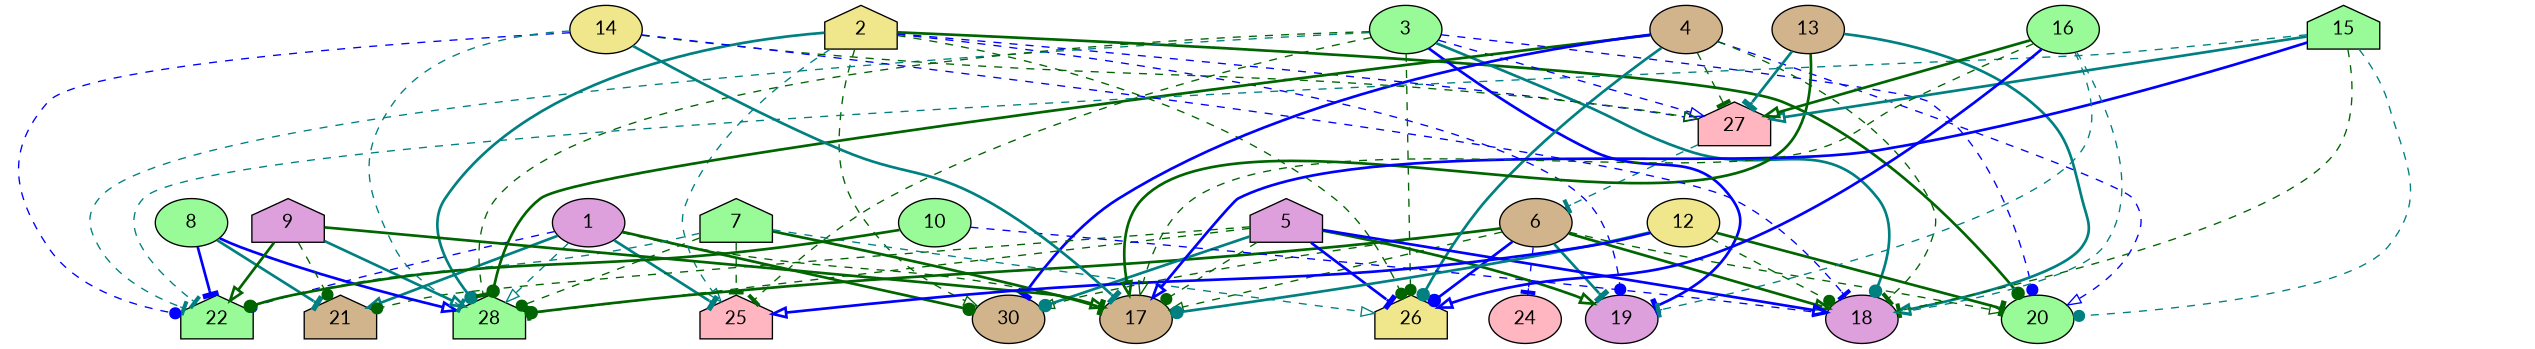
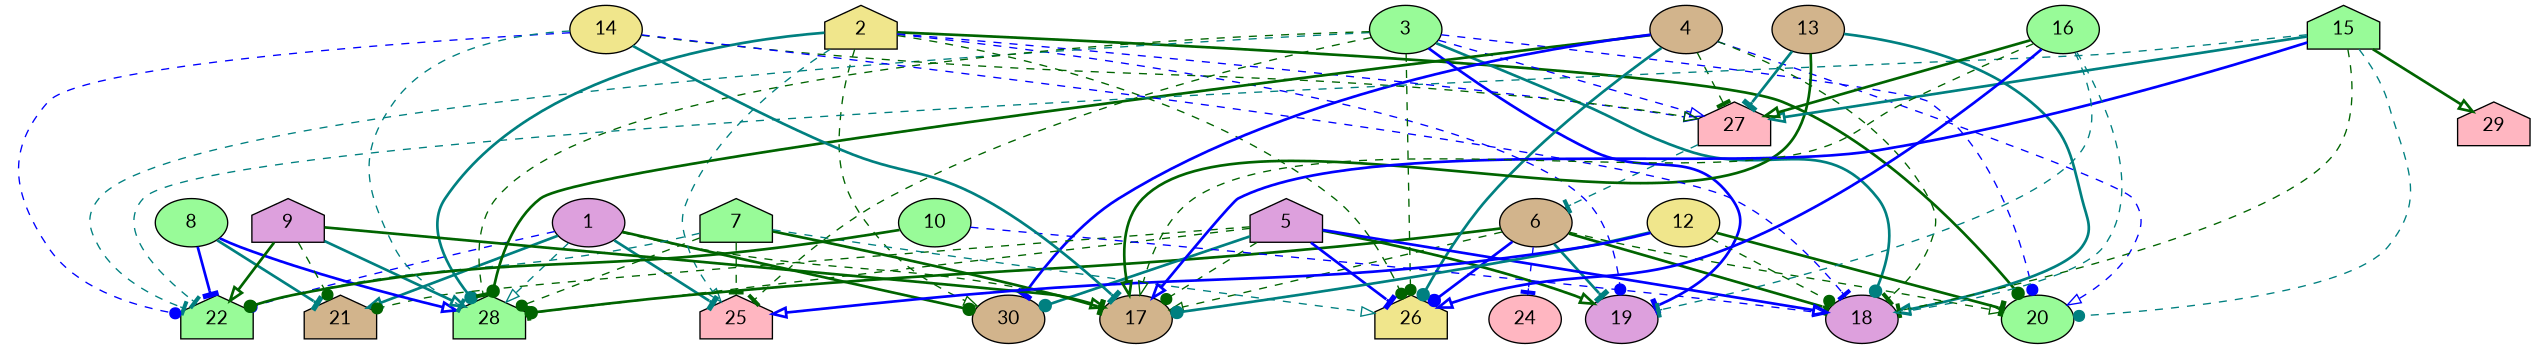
node "29": added
edge "6" -> "30": removed
edge "6" -> "18": arrowhead onormal -> tee
